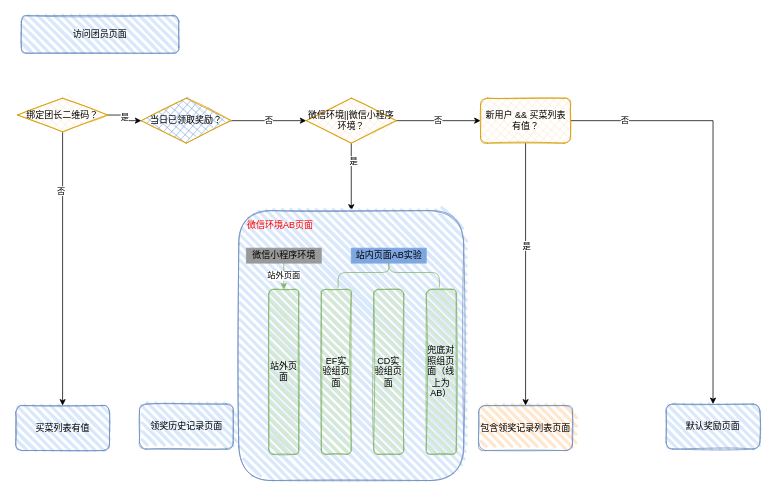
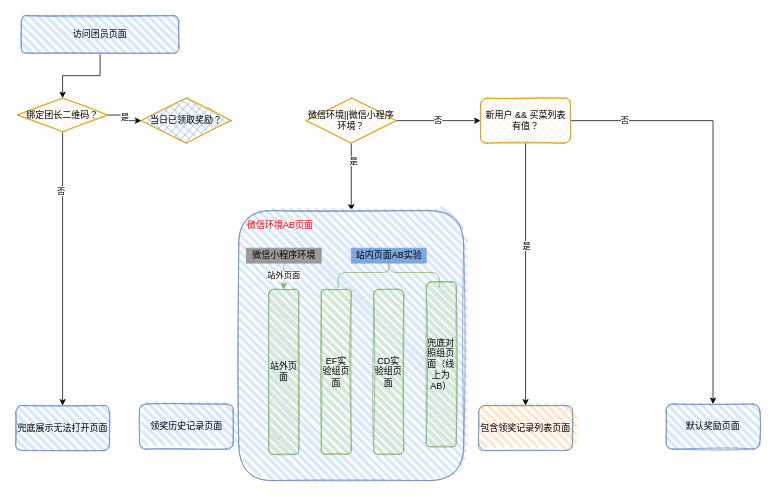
edge "访问团员页面" -> "绑定团长二维码？": added
edge "当日已领取奖励？" -> "微信环境||微信小程序环境？": removed, label "否"
node "兜底对照组页面（线上为AB）": moved (441, 372) -> (441, 364)
node "买菜列表有值": label "买菜列表有值" -> "兜底展示无法打开页面"
